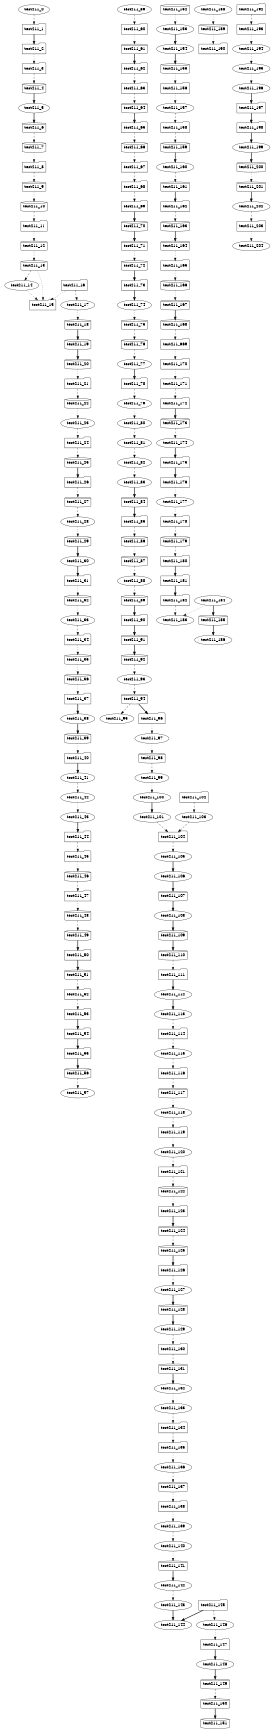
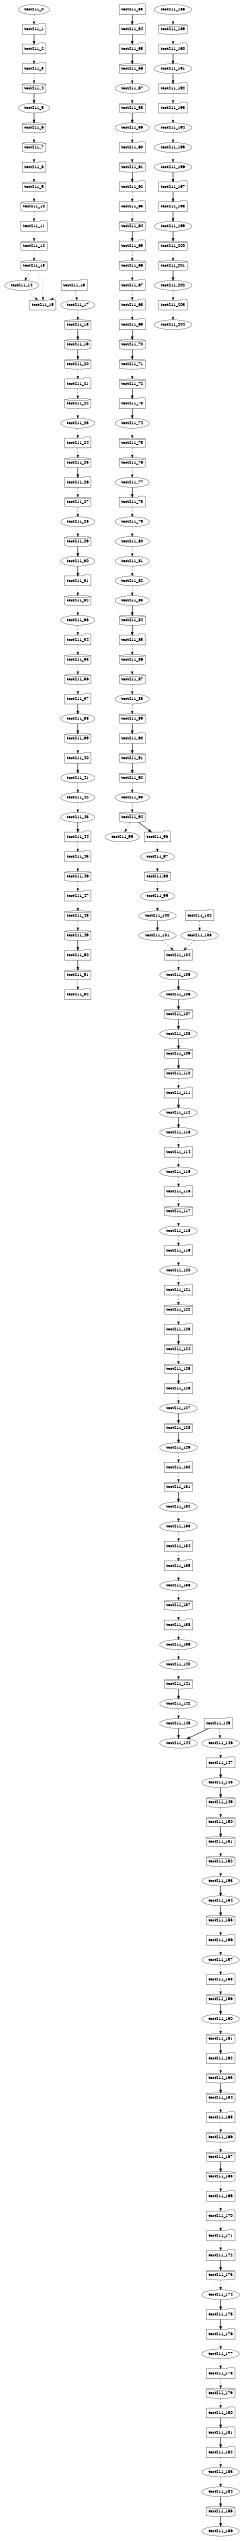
node "test211_191": added
node "test211_58": added
node "test211_669": label "test211_669" -> "test211_169"
edge "test211_184" -> "test211_183": reversed
edge "test211_52" -> "test211_53": removed
edge "test211_151" -> "test211_152": added
